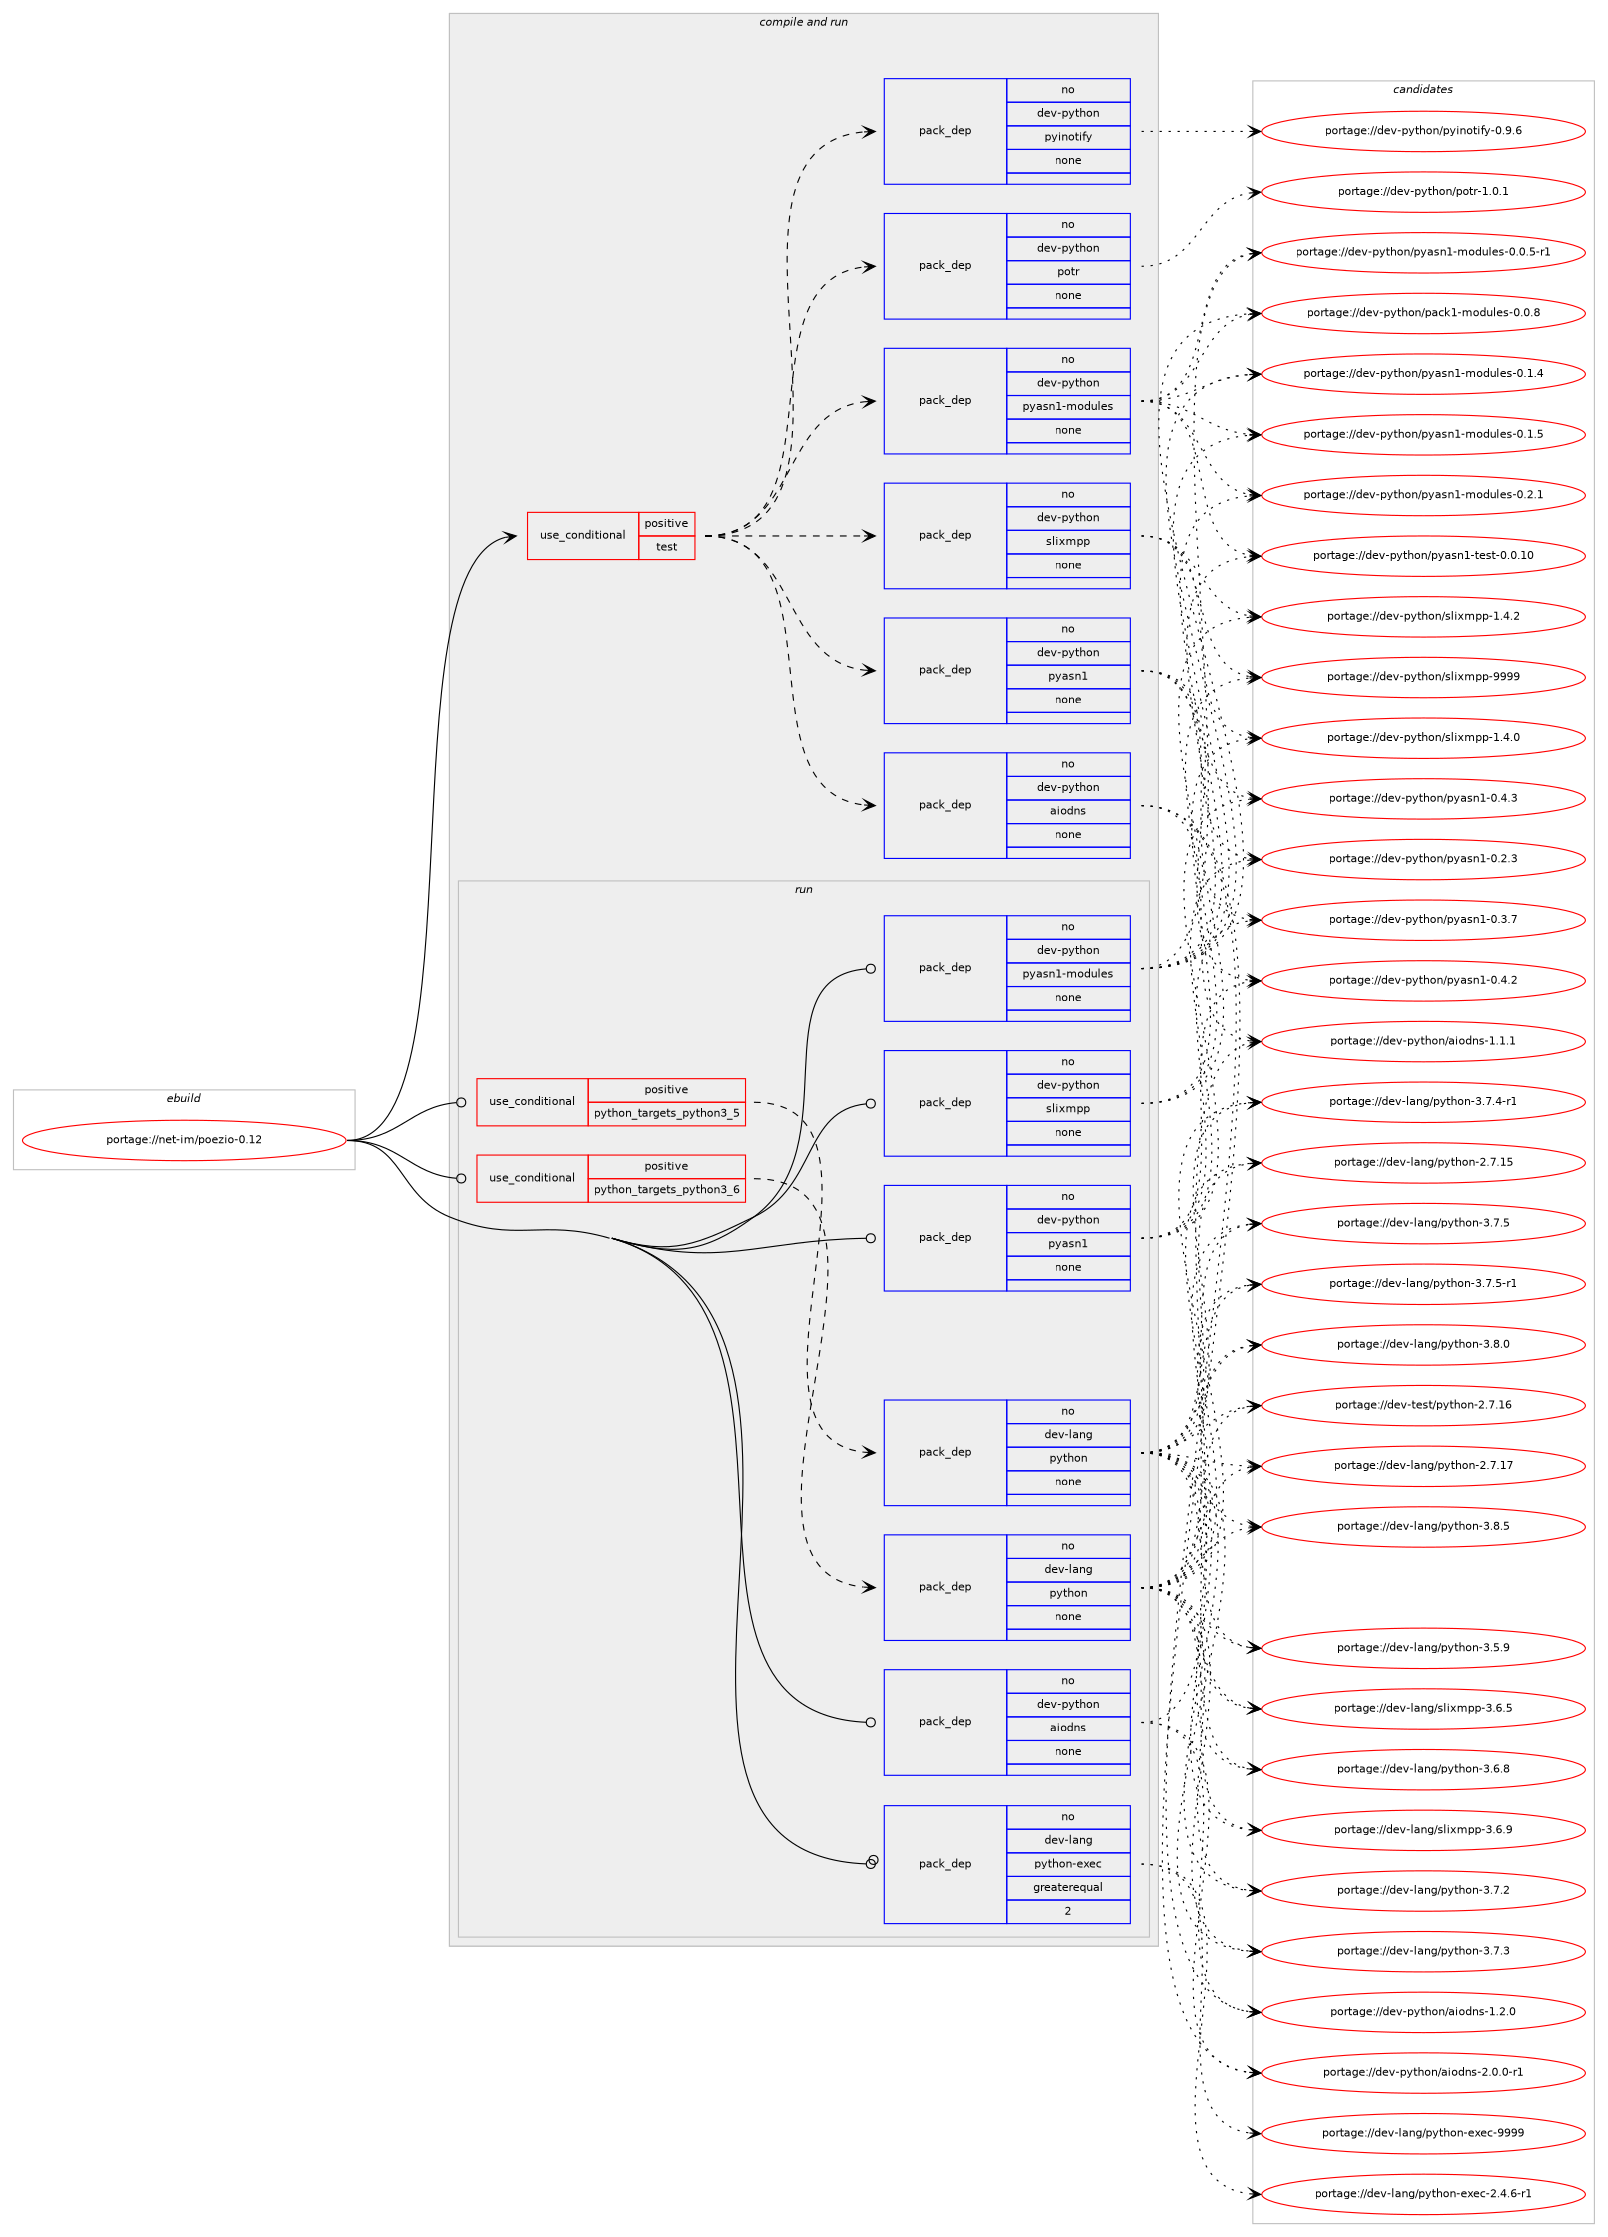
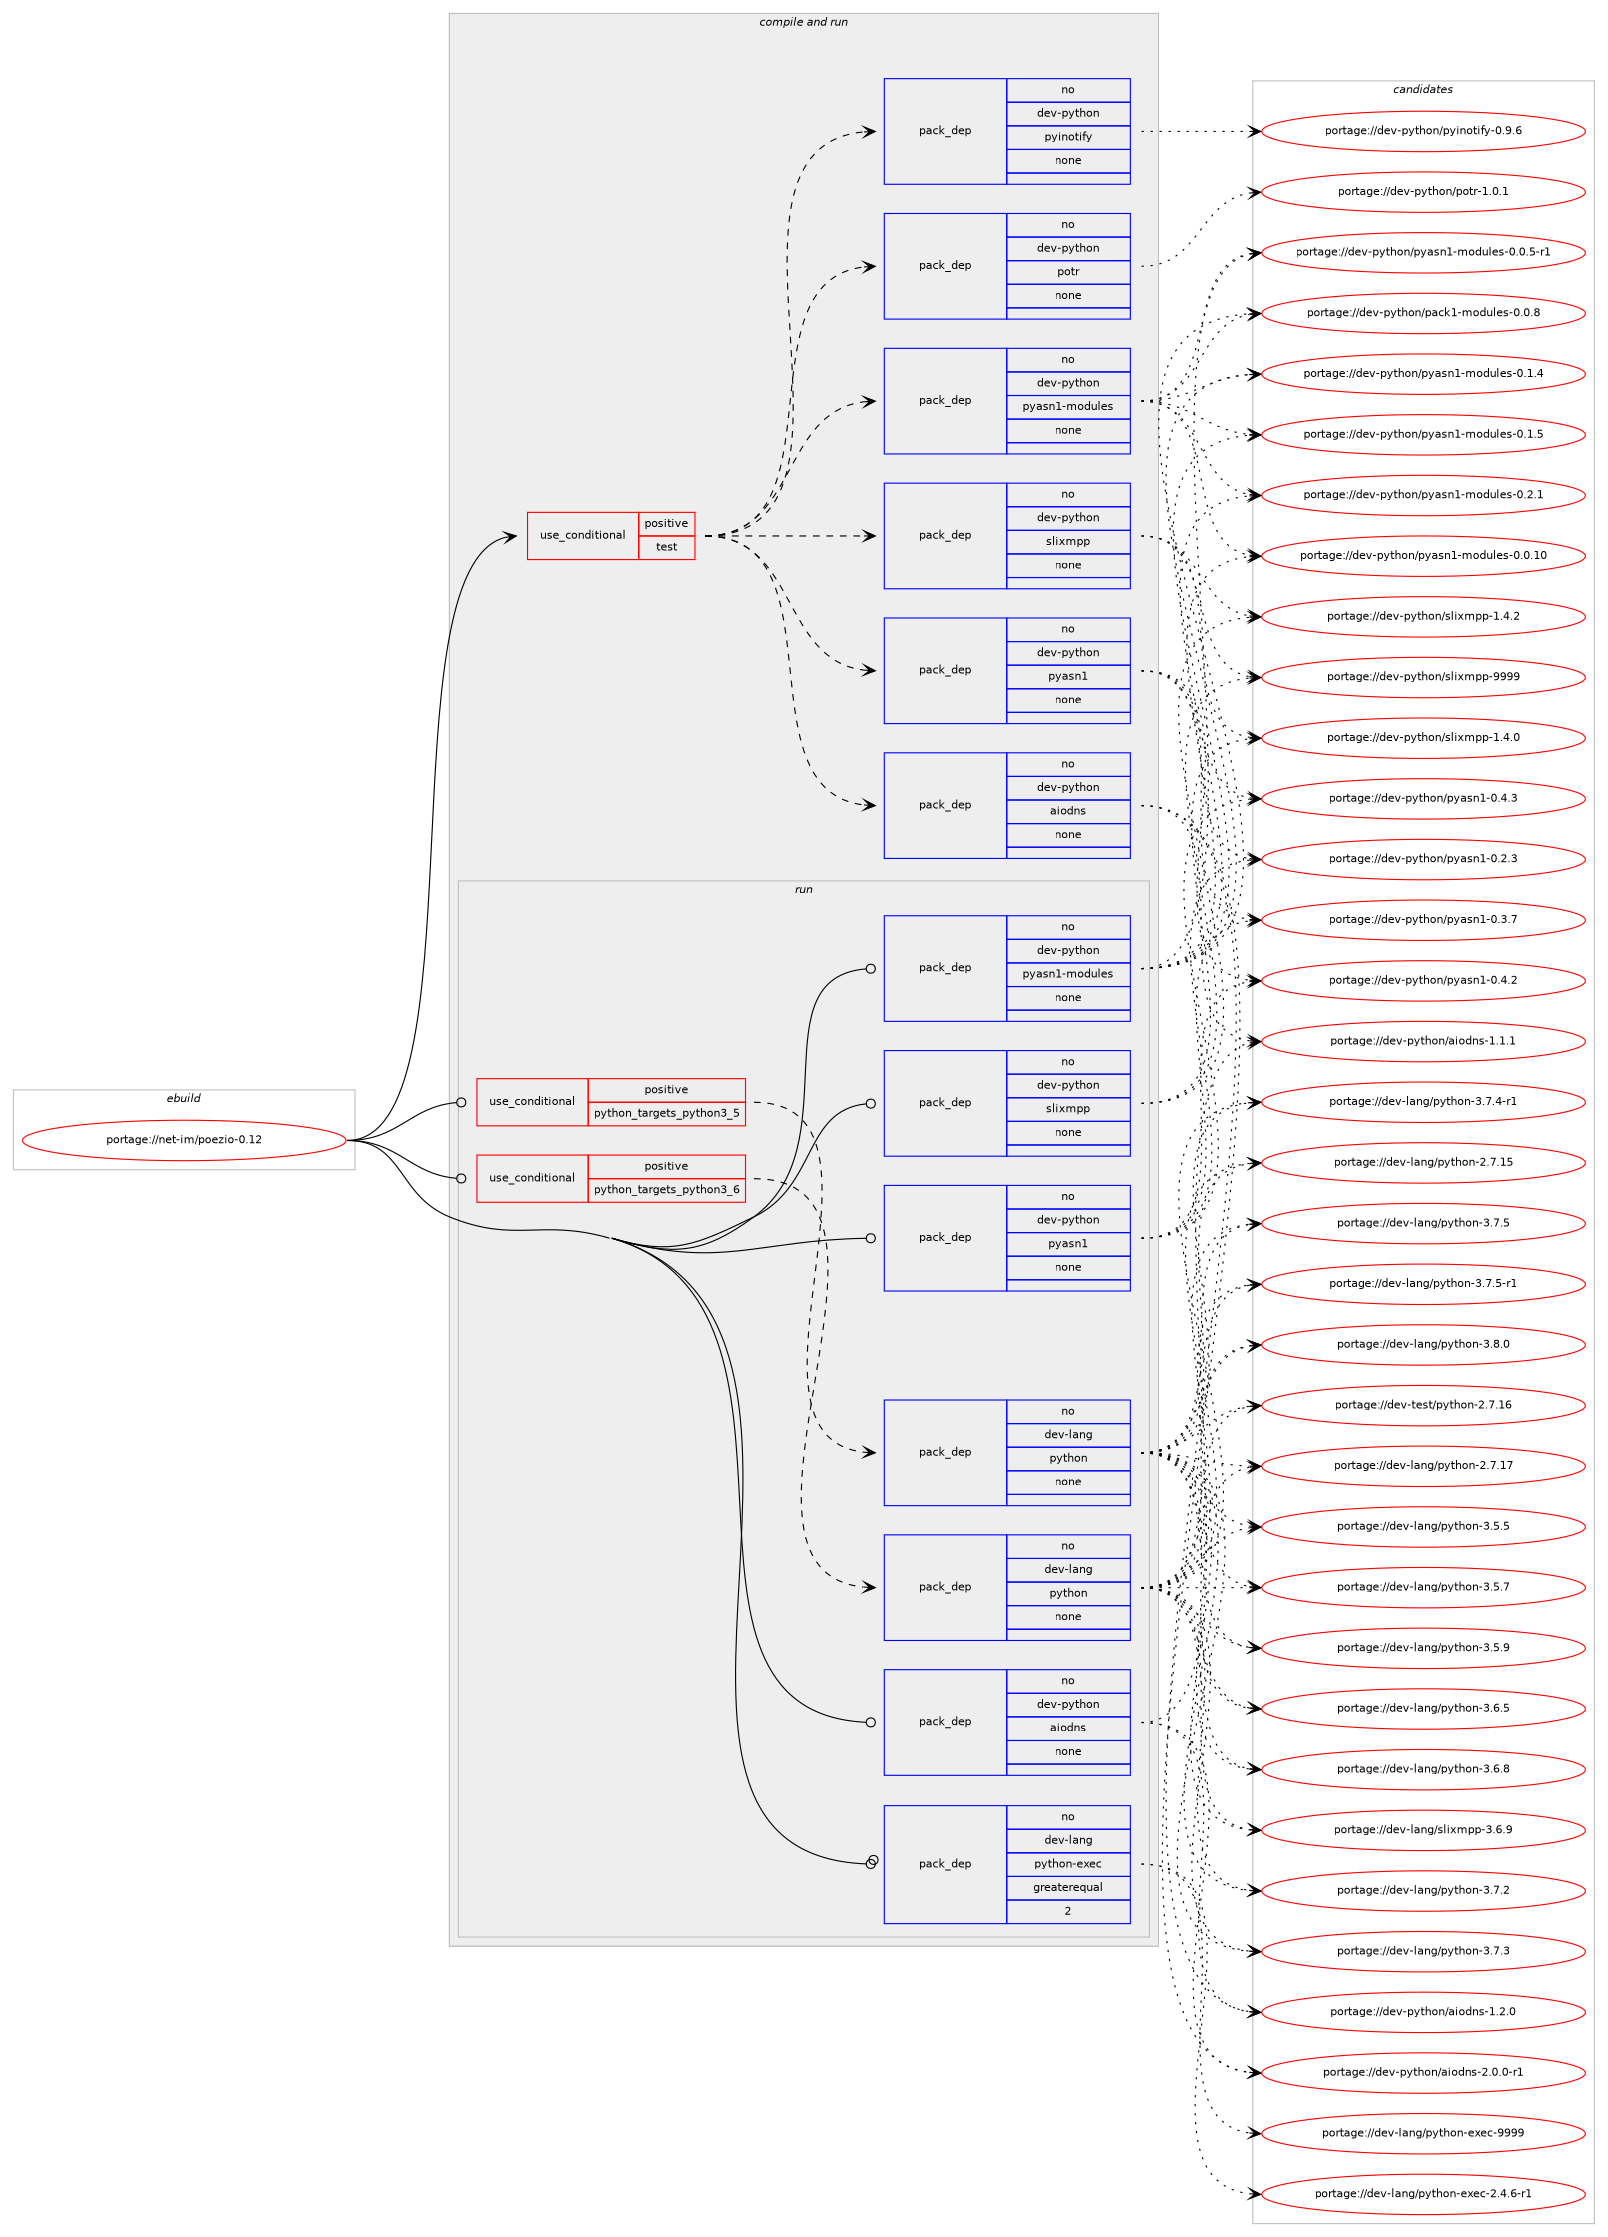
node "portage://dev-python/pyasn1-test-0.0.10": label "portage://dev-python/pyasn1-test-0.0.10" -> "portage://dev-python/pyasn1-modules-0.0.10"
node "portage://dev-lang/python-3.8.5": label "portage://dev-lang/python-3.8.5" -> "portage://dev-lang/python-3.5.5"
node "portage://dev-lang/python-3.5.7": added
node "portage://dev-lang/slixmpp-3.6.5": label "portage://dev-lang/slixmpp-3.6.5" -> "portage://dev-lang/python-3.6.5"
